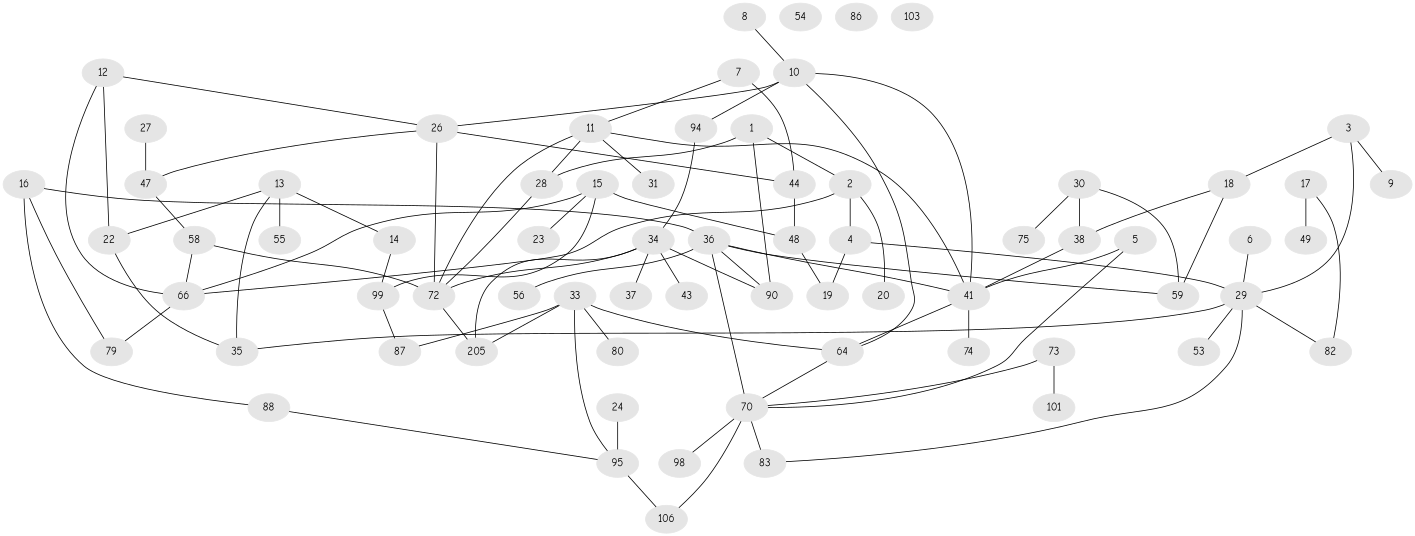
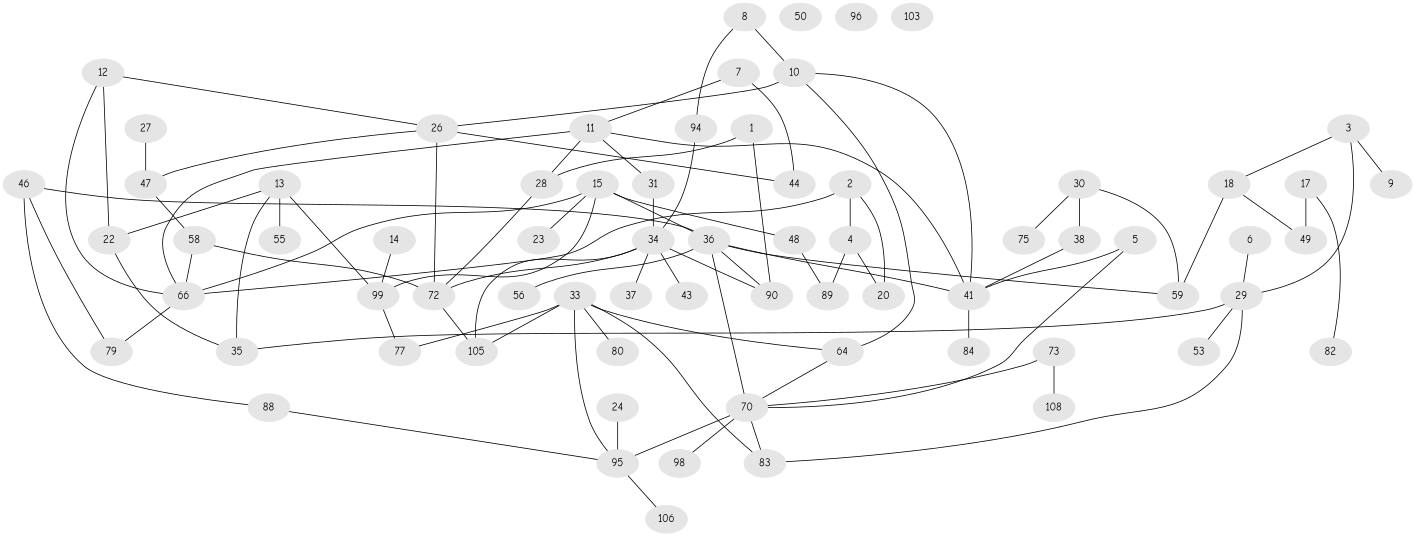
node "54": label "54" -> "50"
node "86": label "86" -> "96"
edge "10" -- "94": now "8" -- "94"
edge "1" -- "2": removed
node "16": label "16" -> "46"
edge "11" -- "72": now "11" -- "66"
edge "15" -- "36": added
edge "18" -- "38": now "18" -- "49"
edge "13" -- "14": now "13" -- "99"
edge "31" -- "34": added
edge "44" -- "48": removed
edge "4" -- "29": now "4" -- "20"
node "19": label "19" -> "89"
edge "41" -- "64": removed
edge "29" -- "82": removed
node "87": label "87" -> "77"
node "205": label "205" -> "105"
node "74": label "74" -> "84"
edge "33" -- "83": added
node "101": label "101" -> "108"
edge "70" -- "106": now "70" -- "95"
